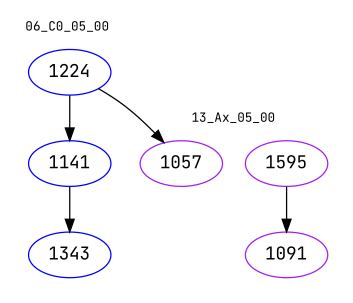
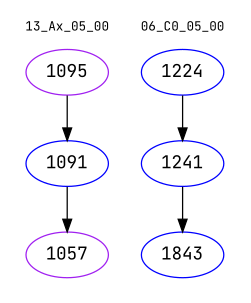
edge "1224" -> "1057": now "1091" -> "1057"
node "1141": label "1141" -> "1241"
node "1595": label "1595" -> "1095"
node "1343": label "1343" -> "1843"
node "1091": color purple -> blue
